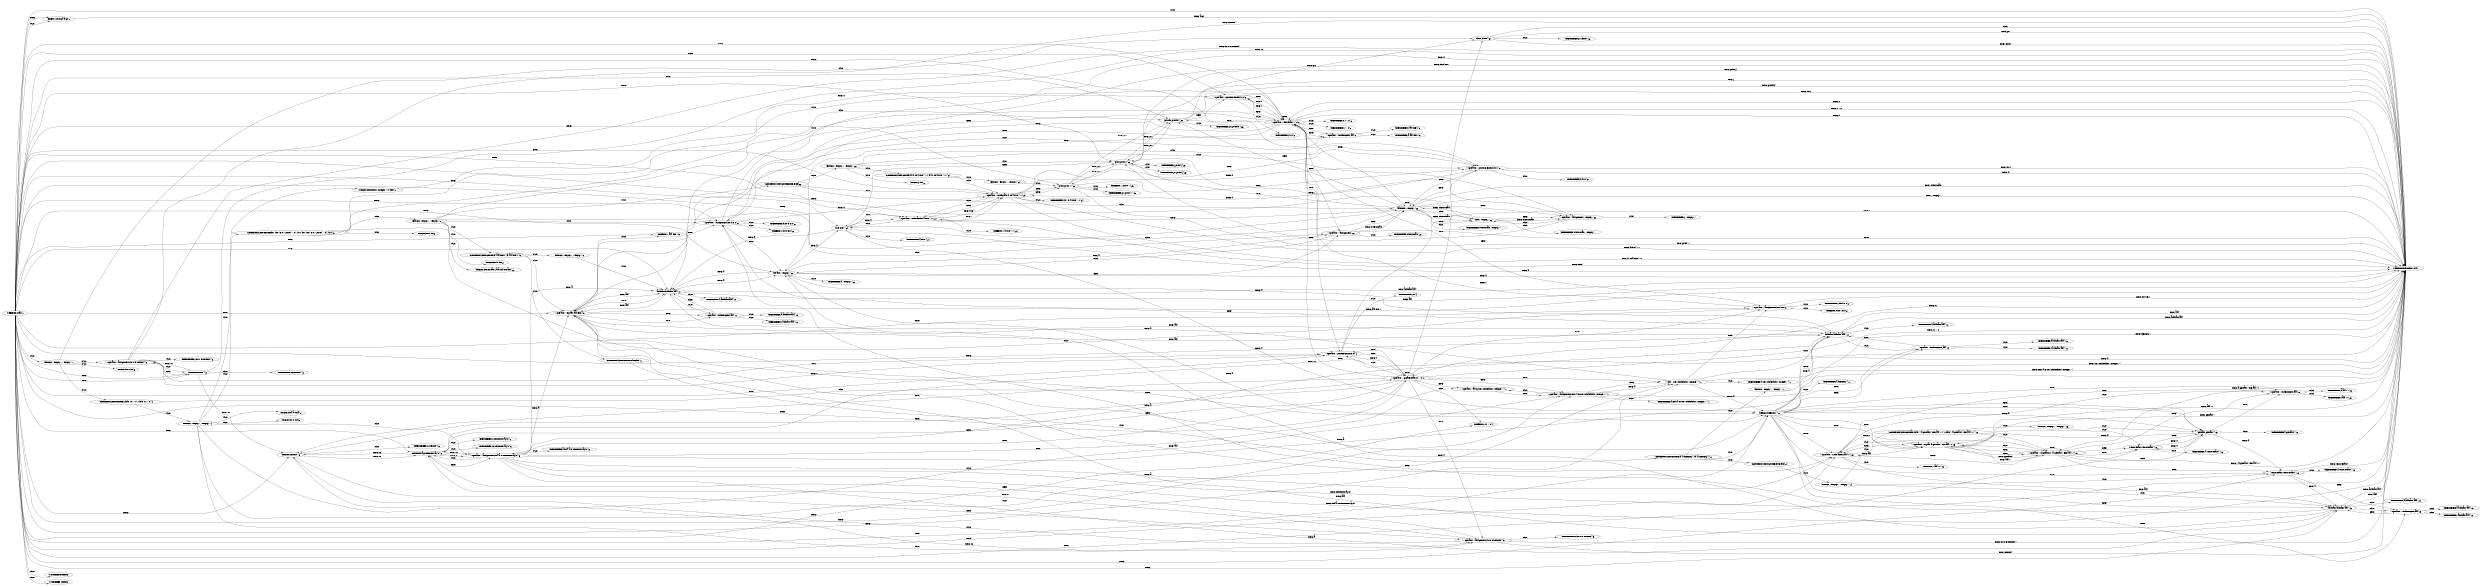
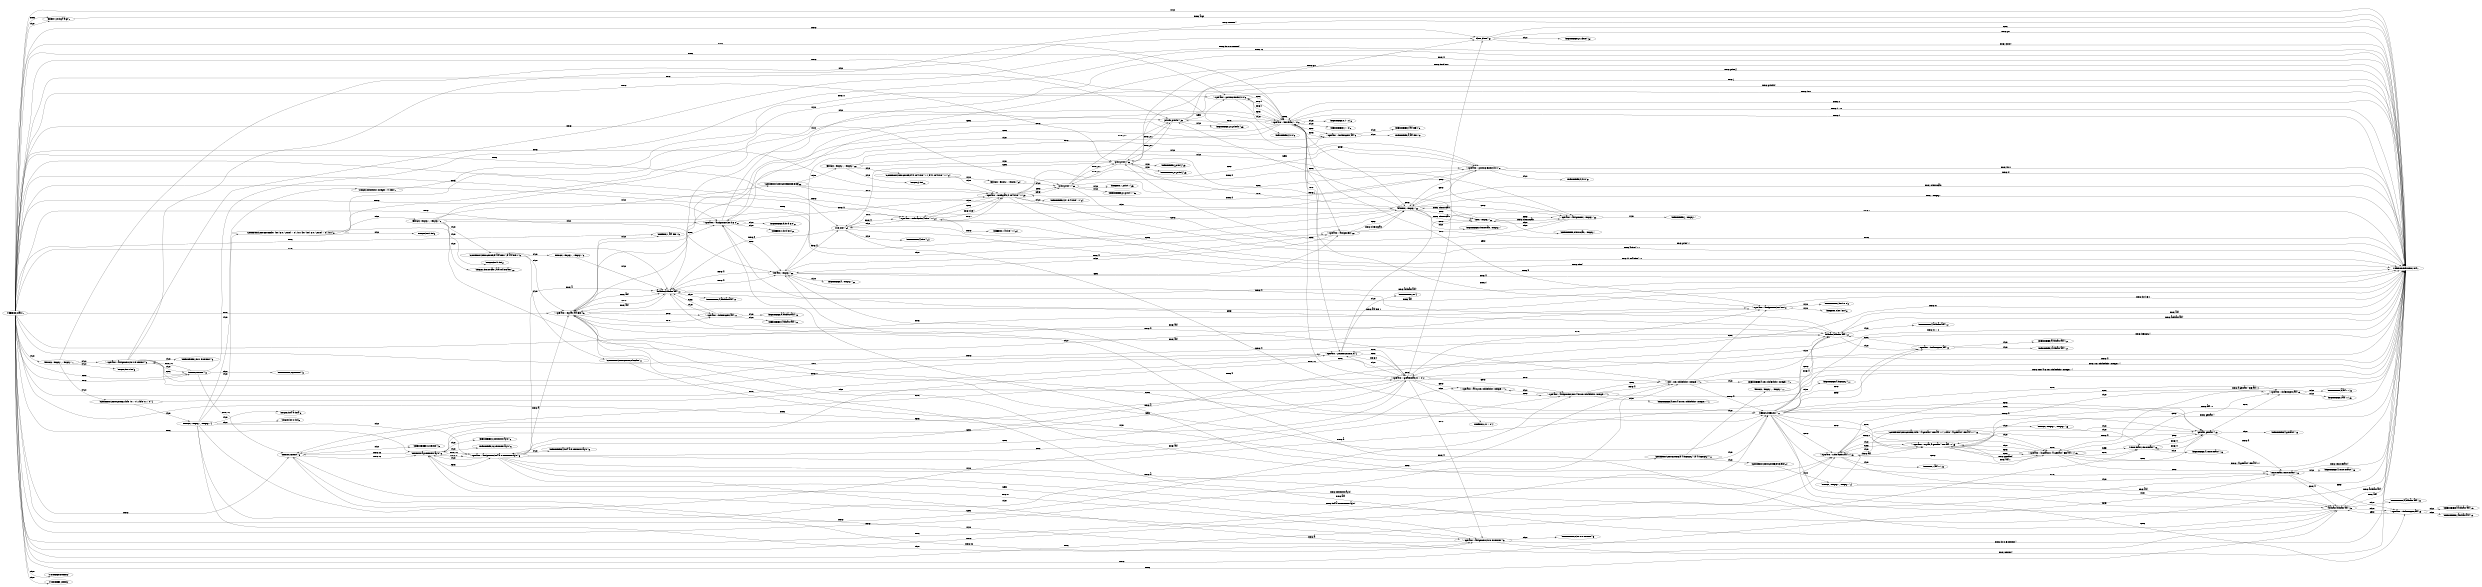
edge "(<operator>.subtraction,ll.size() - 1)" -> "(LITERAL,1,ll.size() - 1)": label "AST: " -> "DDG: "
node "(IDENTIFIER,$iterLocal0,)": removed
edge "(METHOD,main)" -> "(LITERAL,0,t-- > 0)": now "(METHOD,main)" -> "(close,close())"
